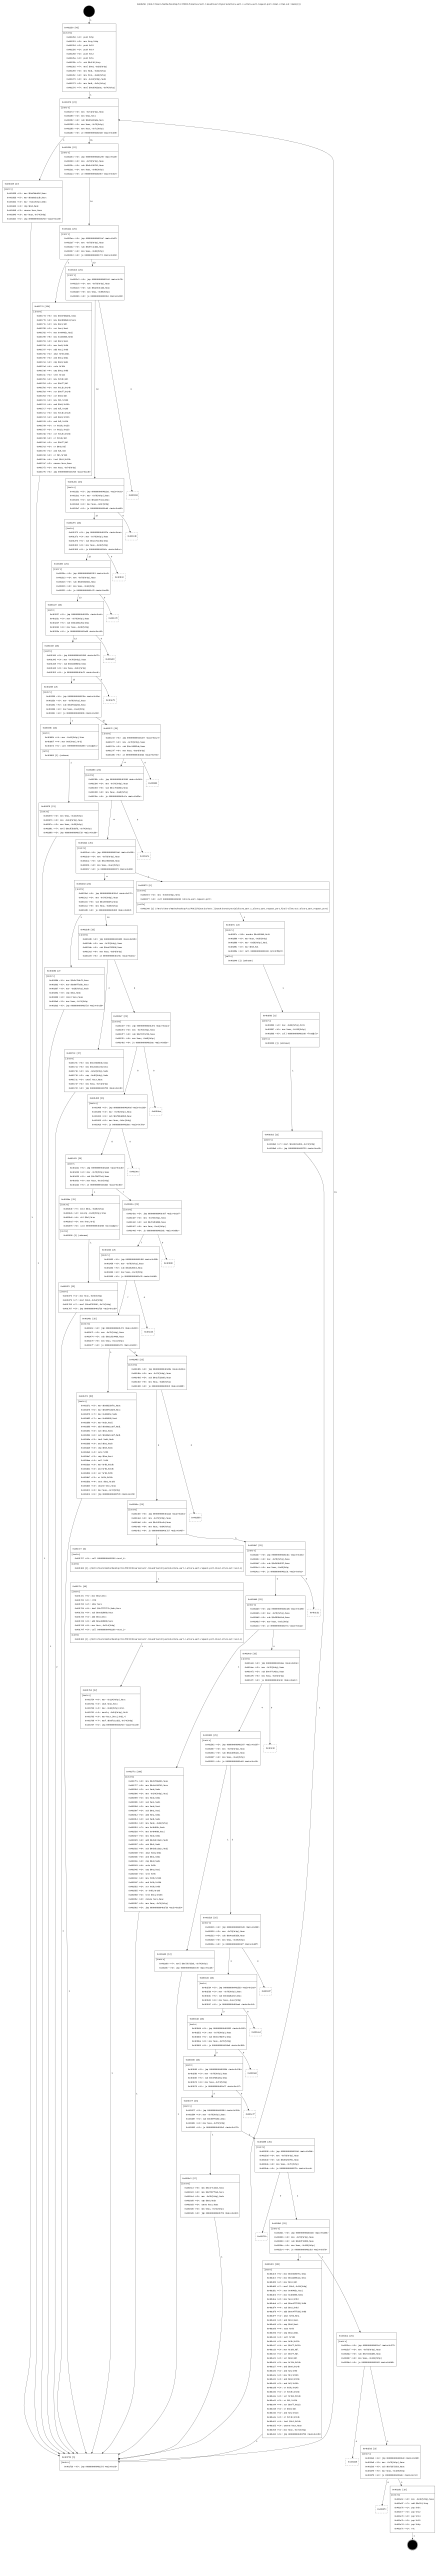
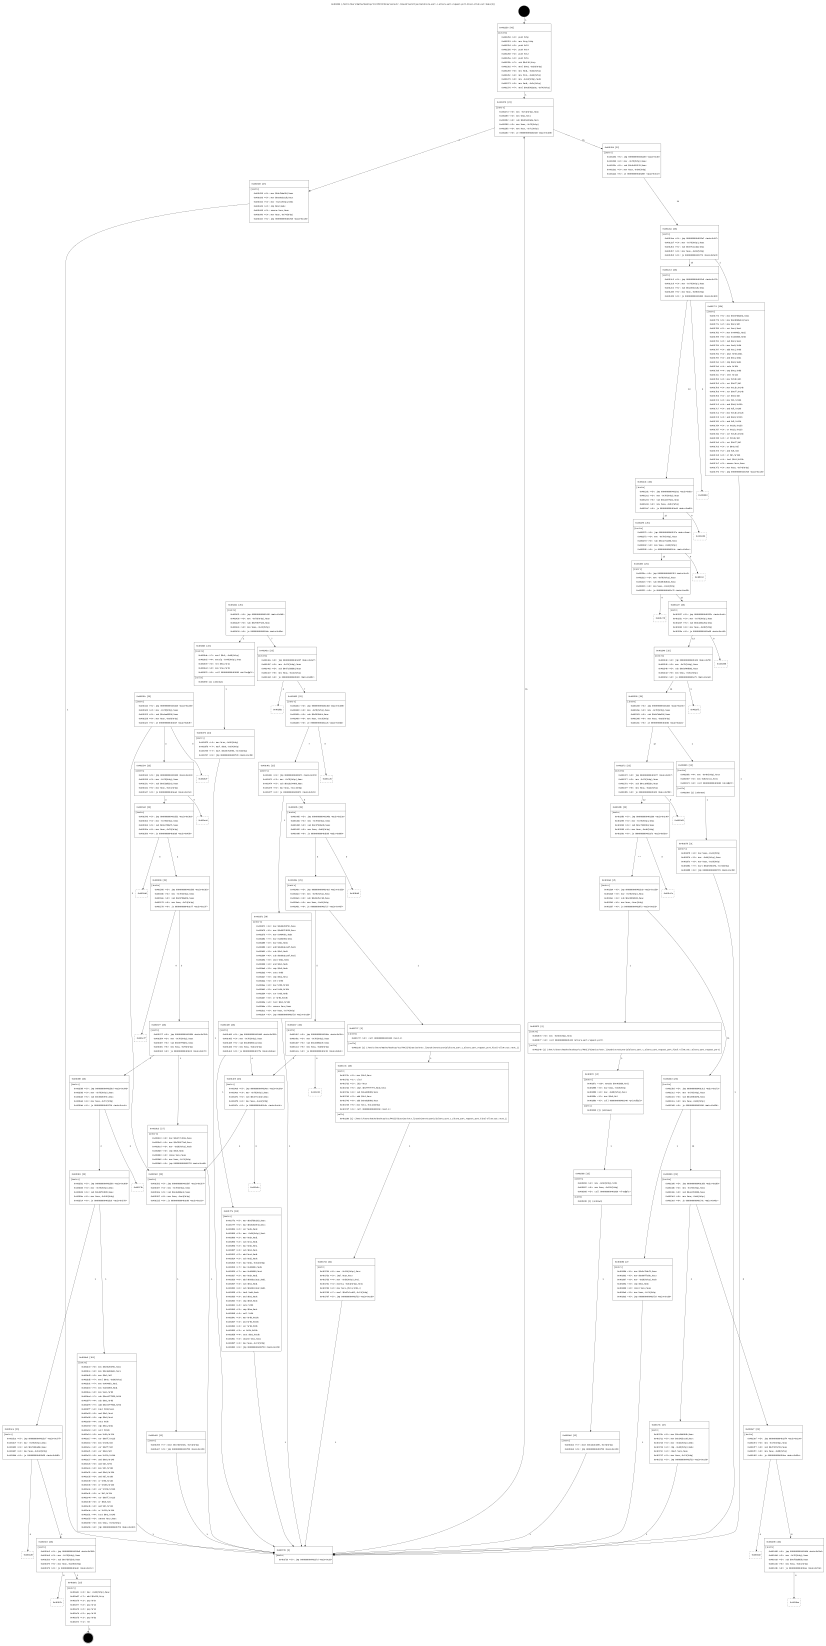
edge "0x401408 [25]" -> "0x401421 [25]": removed, label "8"
edge "0x4014b7 [25]" -> "0x4014d0 [25]": now "0x4014b7 [25]" -> "0x4014e9 [25]"
edge "0x401502 [25]" -> "0x40151b [25]": reversed
